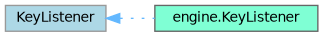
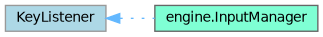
node "engine.KeyListener": label "engine.KeyListener" -> "engine.InputManager"
